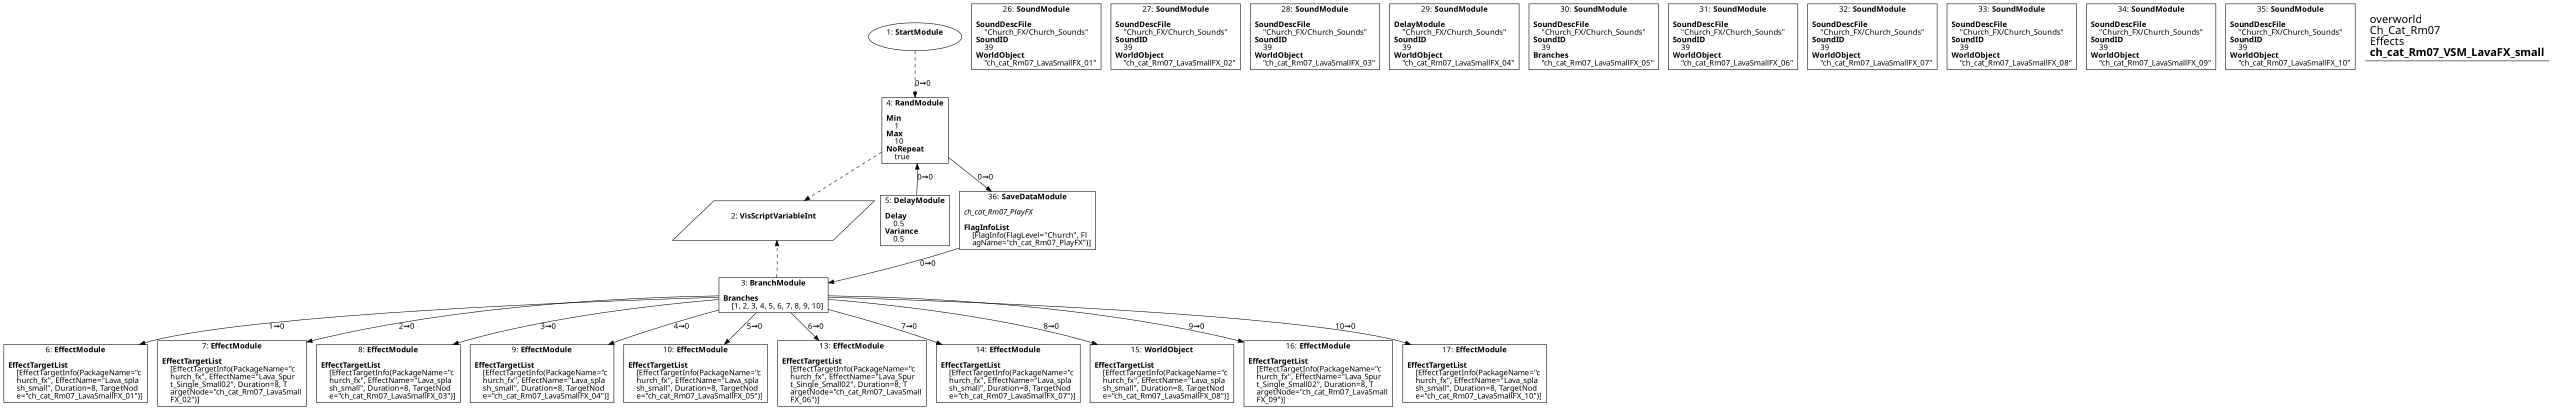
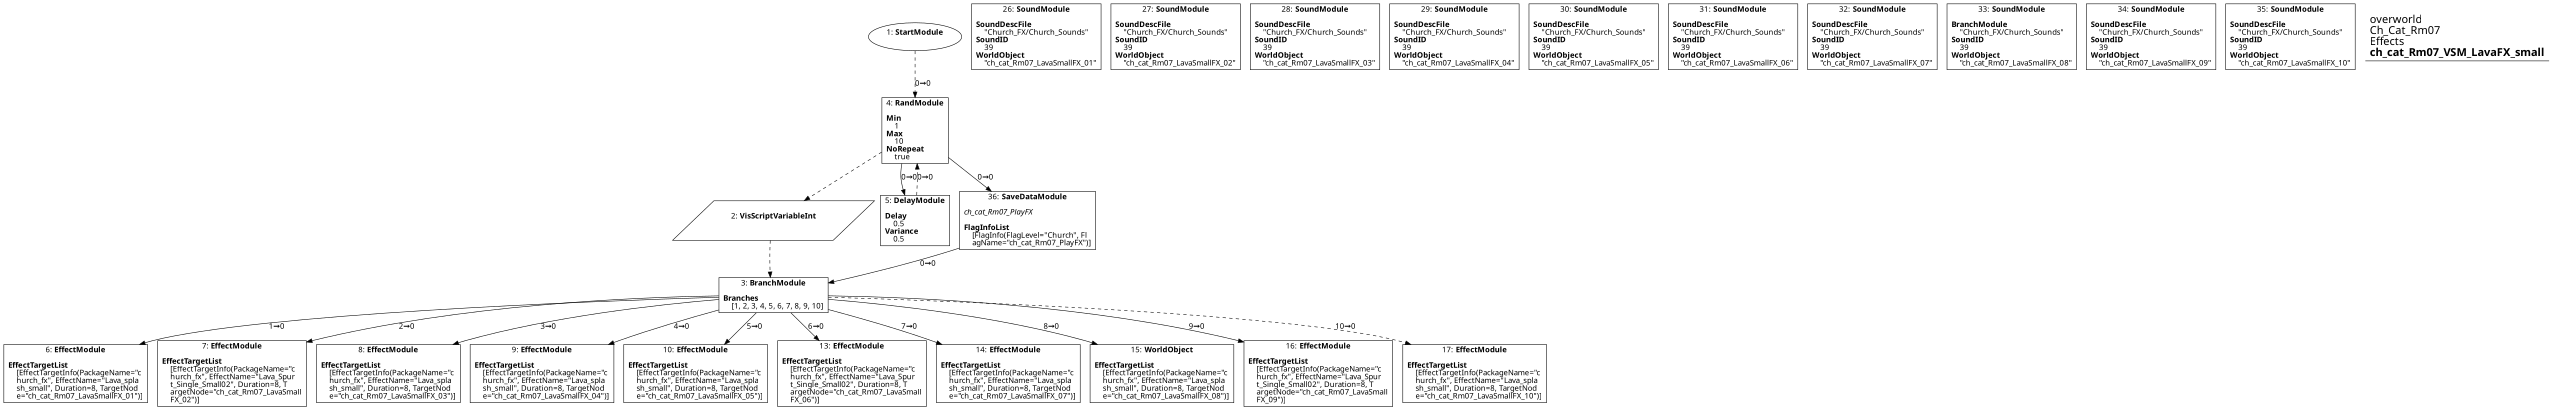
node "29:": text "DelayModule" -> "SoundDescFile"
node "33:": text "SoundDescFile" -> "BranchModule"
node "30:": text "Branches" -> "WorldObject"
edge "4:" -> "5:": added, label "0→0"
edge "5:" -> "4:": style solid -> dashed
edge "3:" -> "2:": reversed
edge "3:" -> "17:": style solid -> dashed
